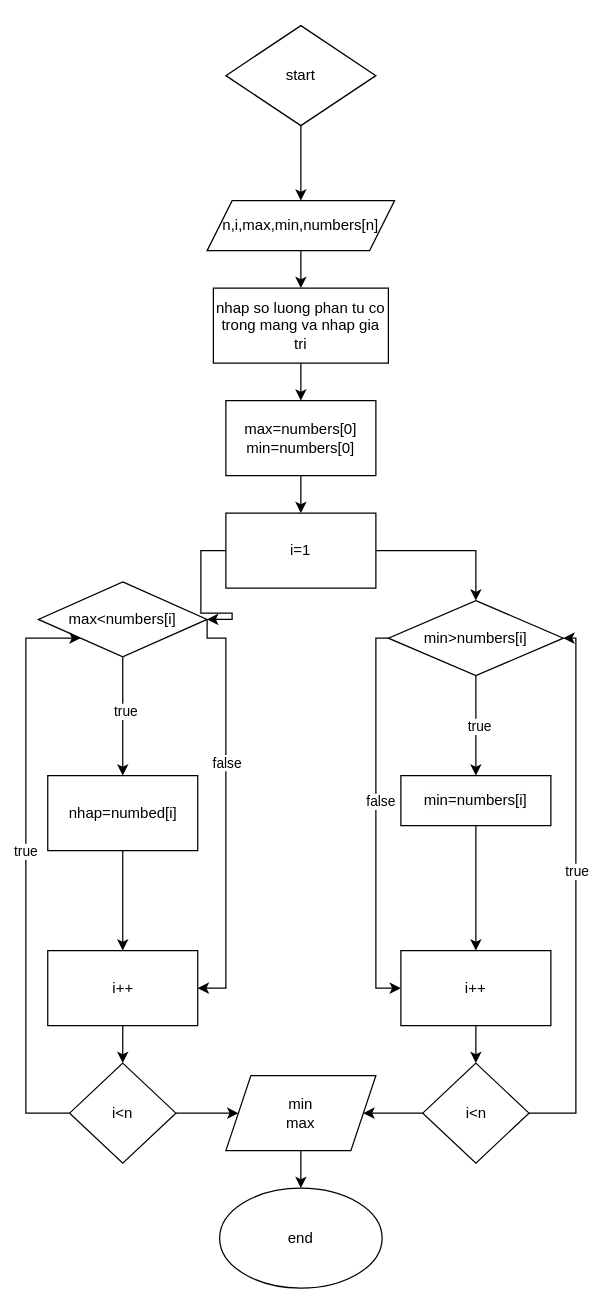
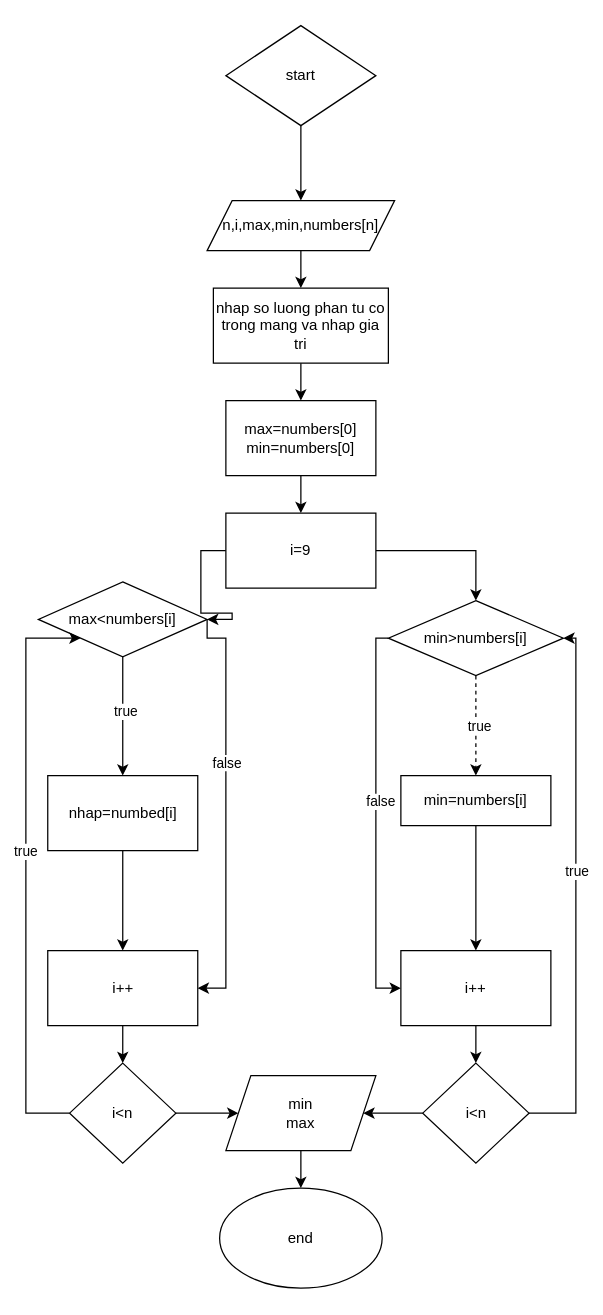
node "i=1": label "i=1" -> "i=9"
edge "min>numbers[i]" -> "min=numbers[i]": style solid -> dashed
